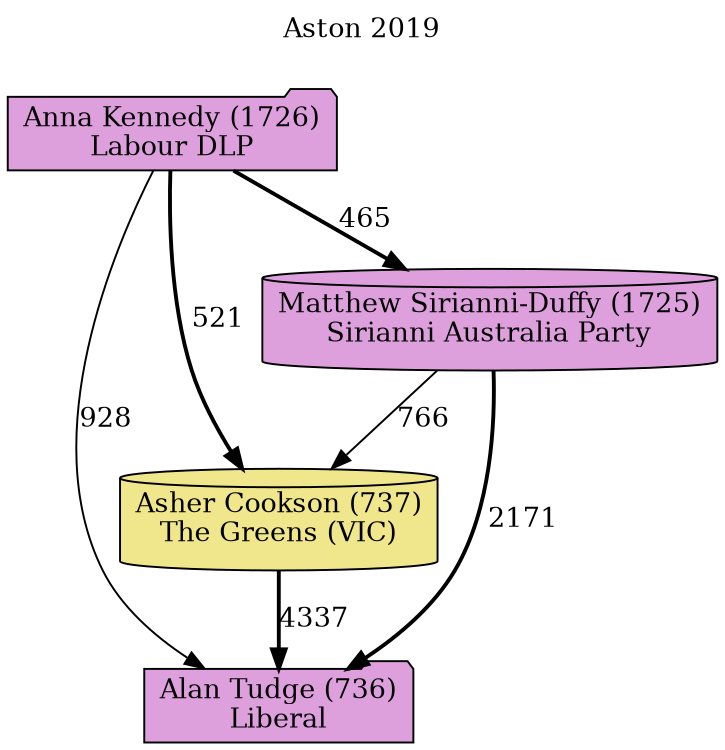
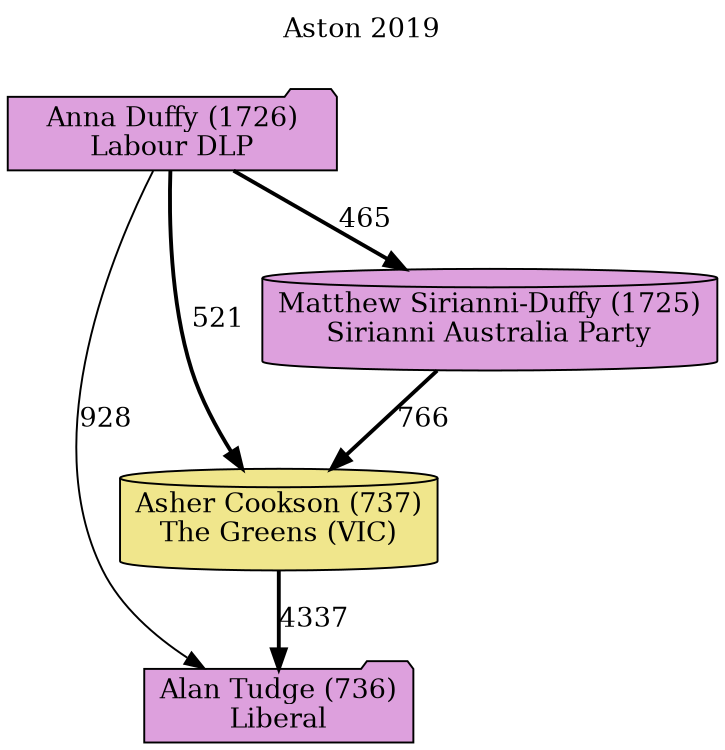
node "Anna Kennedy (1726) Labour DLP": label "Anna Kennedy (1726) Labour DLP" -> "Anna Duffy (1726) Labour DLP"
edge "Matthew Sirianni-Duffy (1725) Sirianni Australia Party" -> "Asher Cookson (737) The Greens (VIC)": style solid -> bold
edge "Matthew Sirianni-Duffy (1725) Sirianni Australia Party" -> "Alan Tudge (736) Liberal": removed, label "2171"
